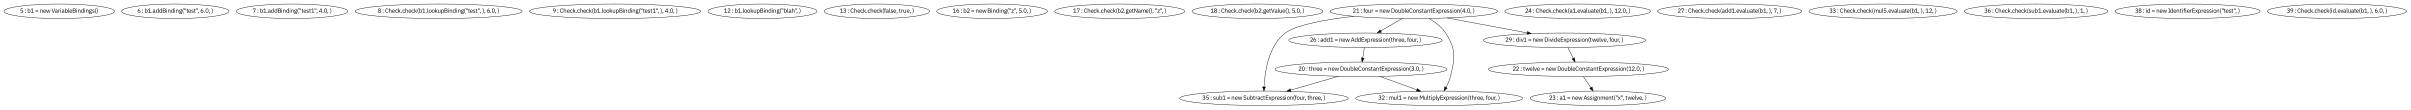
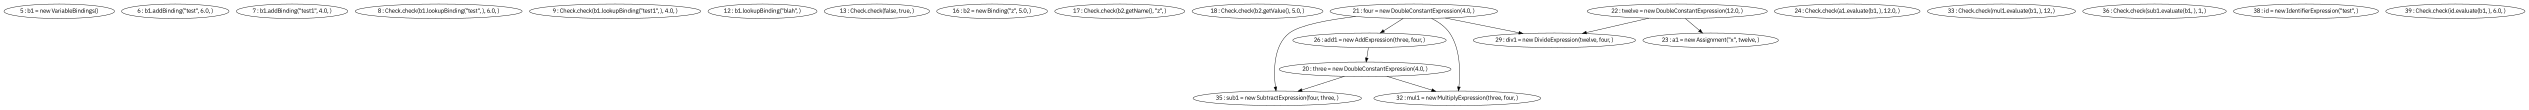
node "27 : Check.check(add1.evaluate(b1, ), 7, )": removed
node "33 : Check.check(mul5.evaluate(b1, ), 12, )": label "33 : Check.check(mul5.evaluate(b1, ), 12, )" -> "33 : Check.check(mul1.evaluate(b1, ), 12, )"
edge "29 : div1 = new DivideExpression(twelve, four, )" -> "22 : twelve = new DoubleConstantExpression(12.0, )": reversed
node "20 : three = new DoubleConstantExpression(3.0, )": label "20 : three = new DoubleConstantExpression(3.0, )" -> "20 : three = new DoubleConstantExpression(4.0, )"
